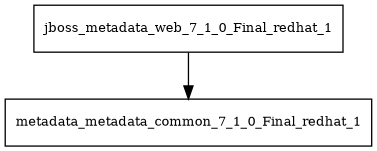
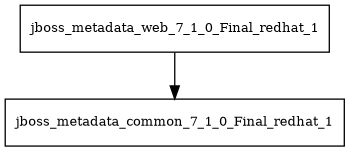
node "metadata_metadata_common_7_1_0_Final_redhat_1": label "metadata_metadata_common_7_1_0_Final_redhat_1" -> "jboss_metadata_common_7_1_0_Final_redhat_1"
